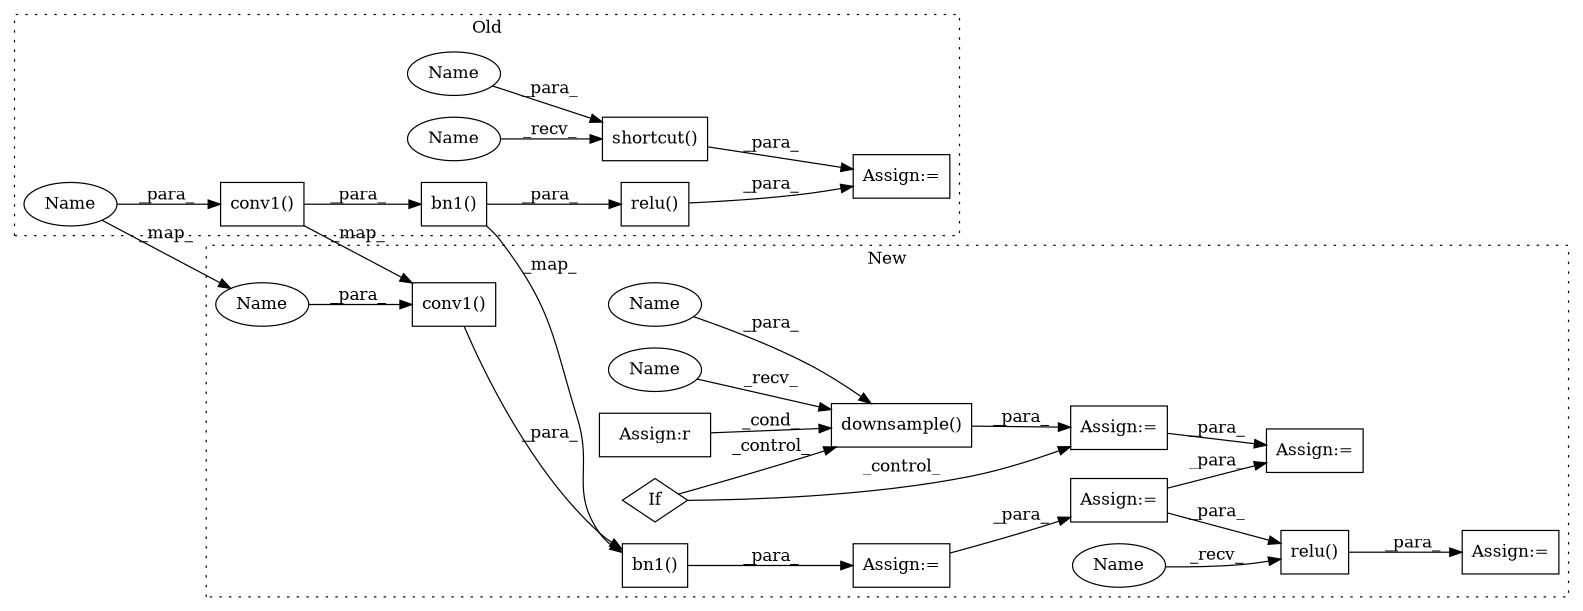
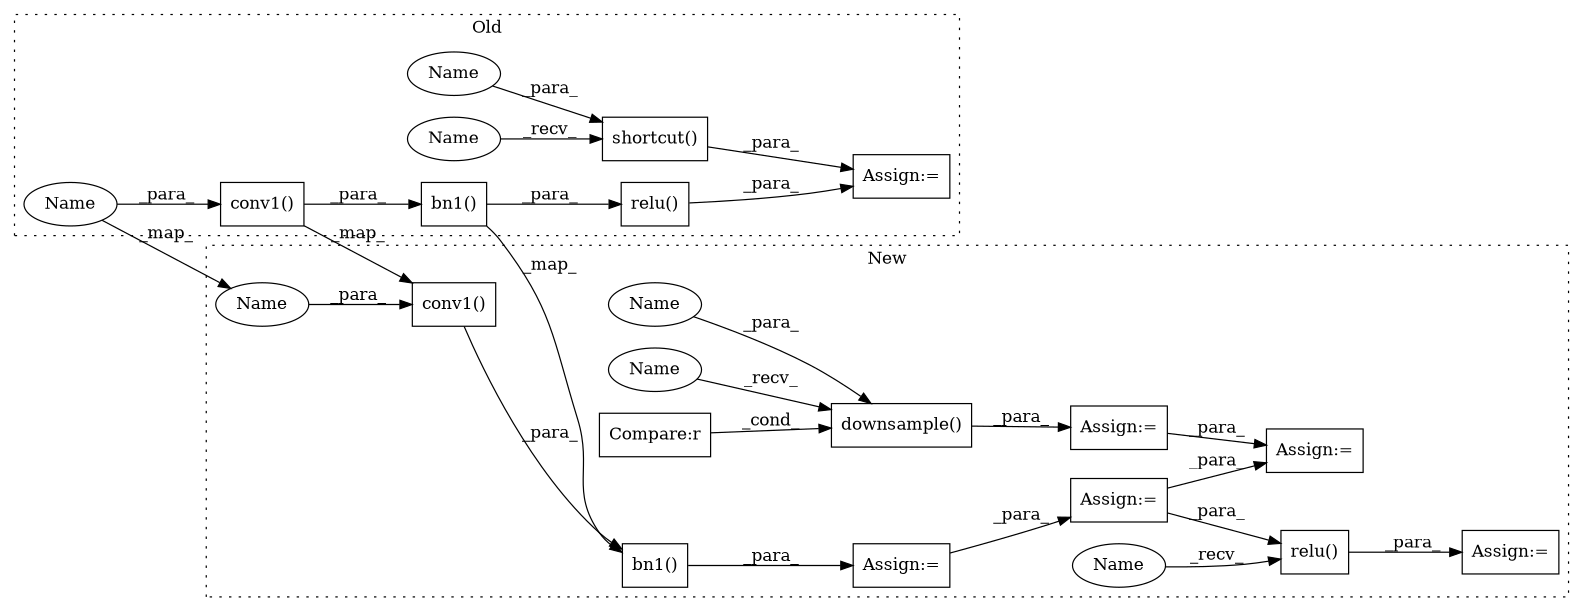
node "Assign:r": label "Assign:r" -> "Compare:r"
node "If": removed
